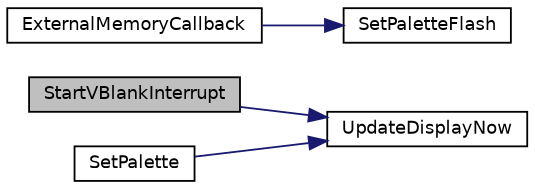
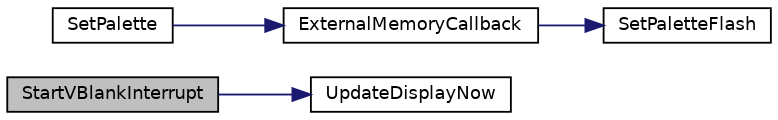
edge "SetPalette" -> "UpdateDisplayNow": now "SetPalette" -> "ExternalMemoryCallback"
